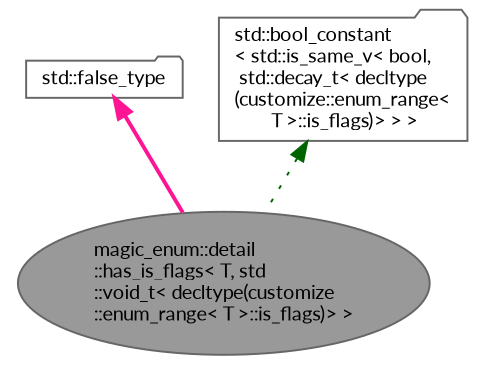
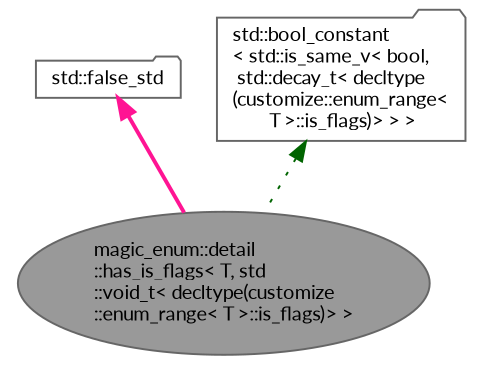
node "std::false_type": label "std::false_type" -> "std::false_std"
